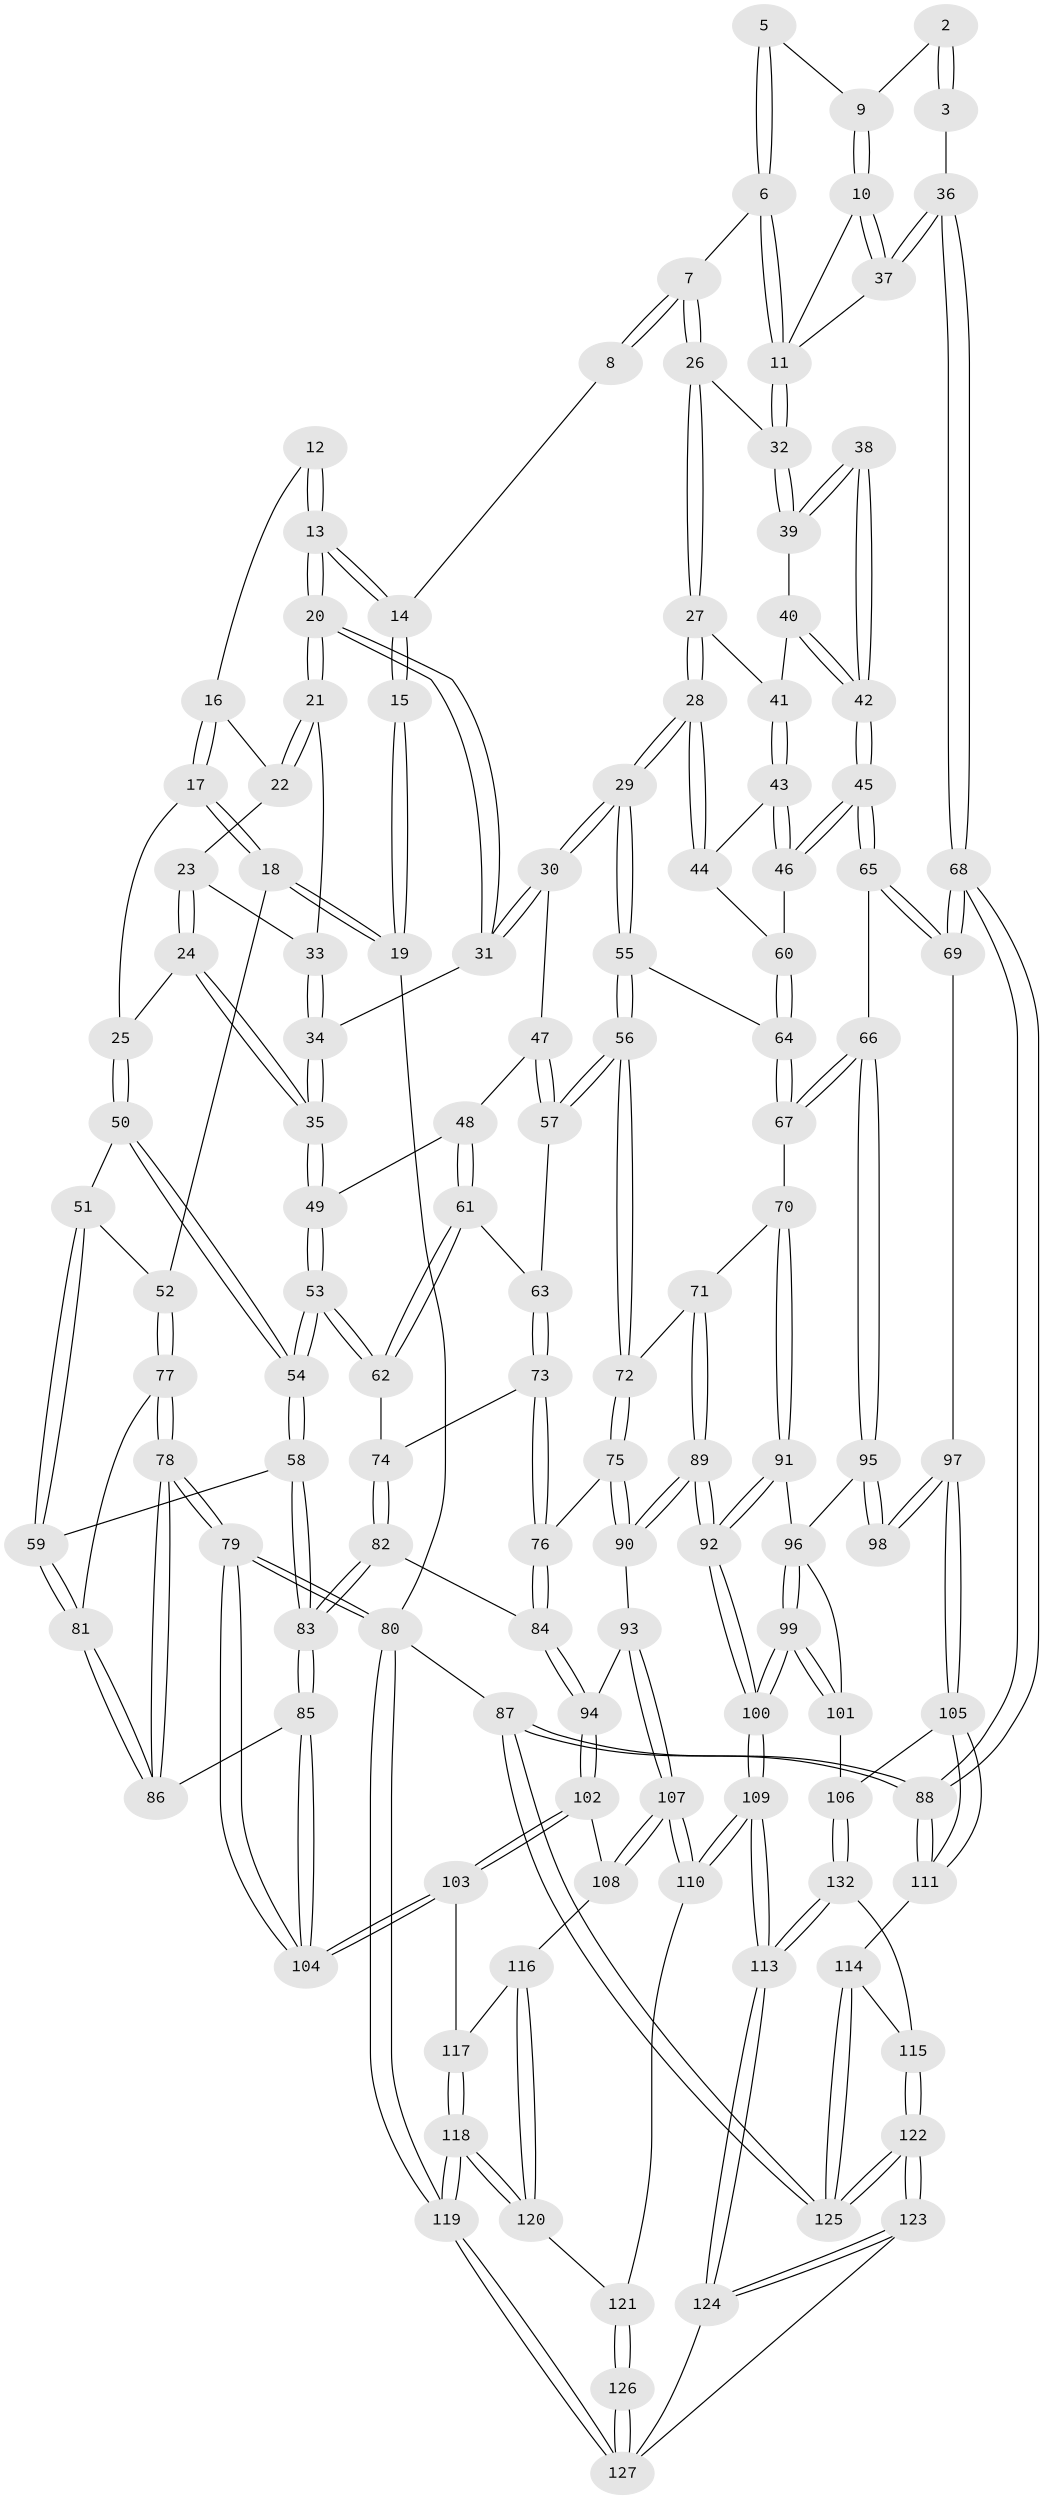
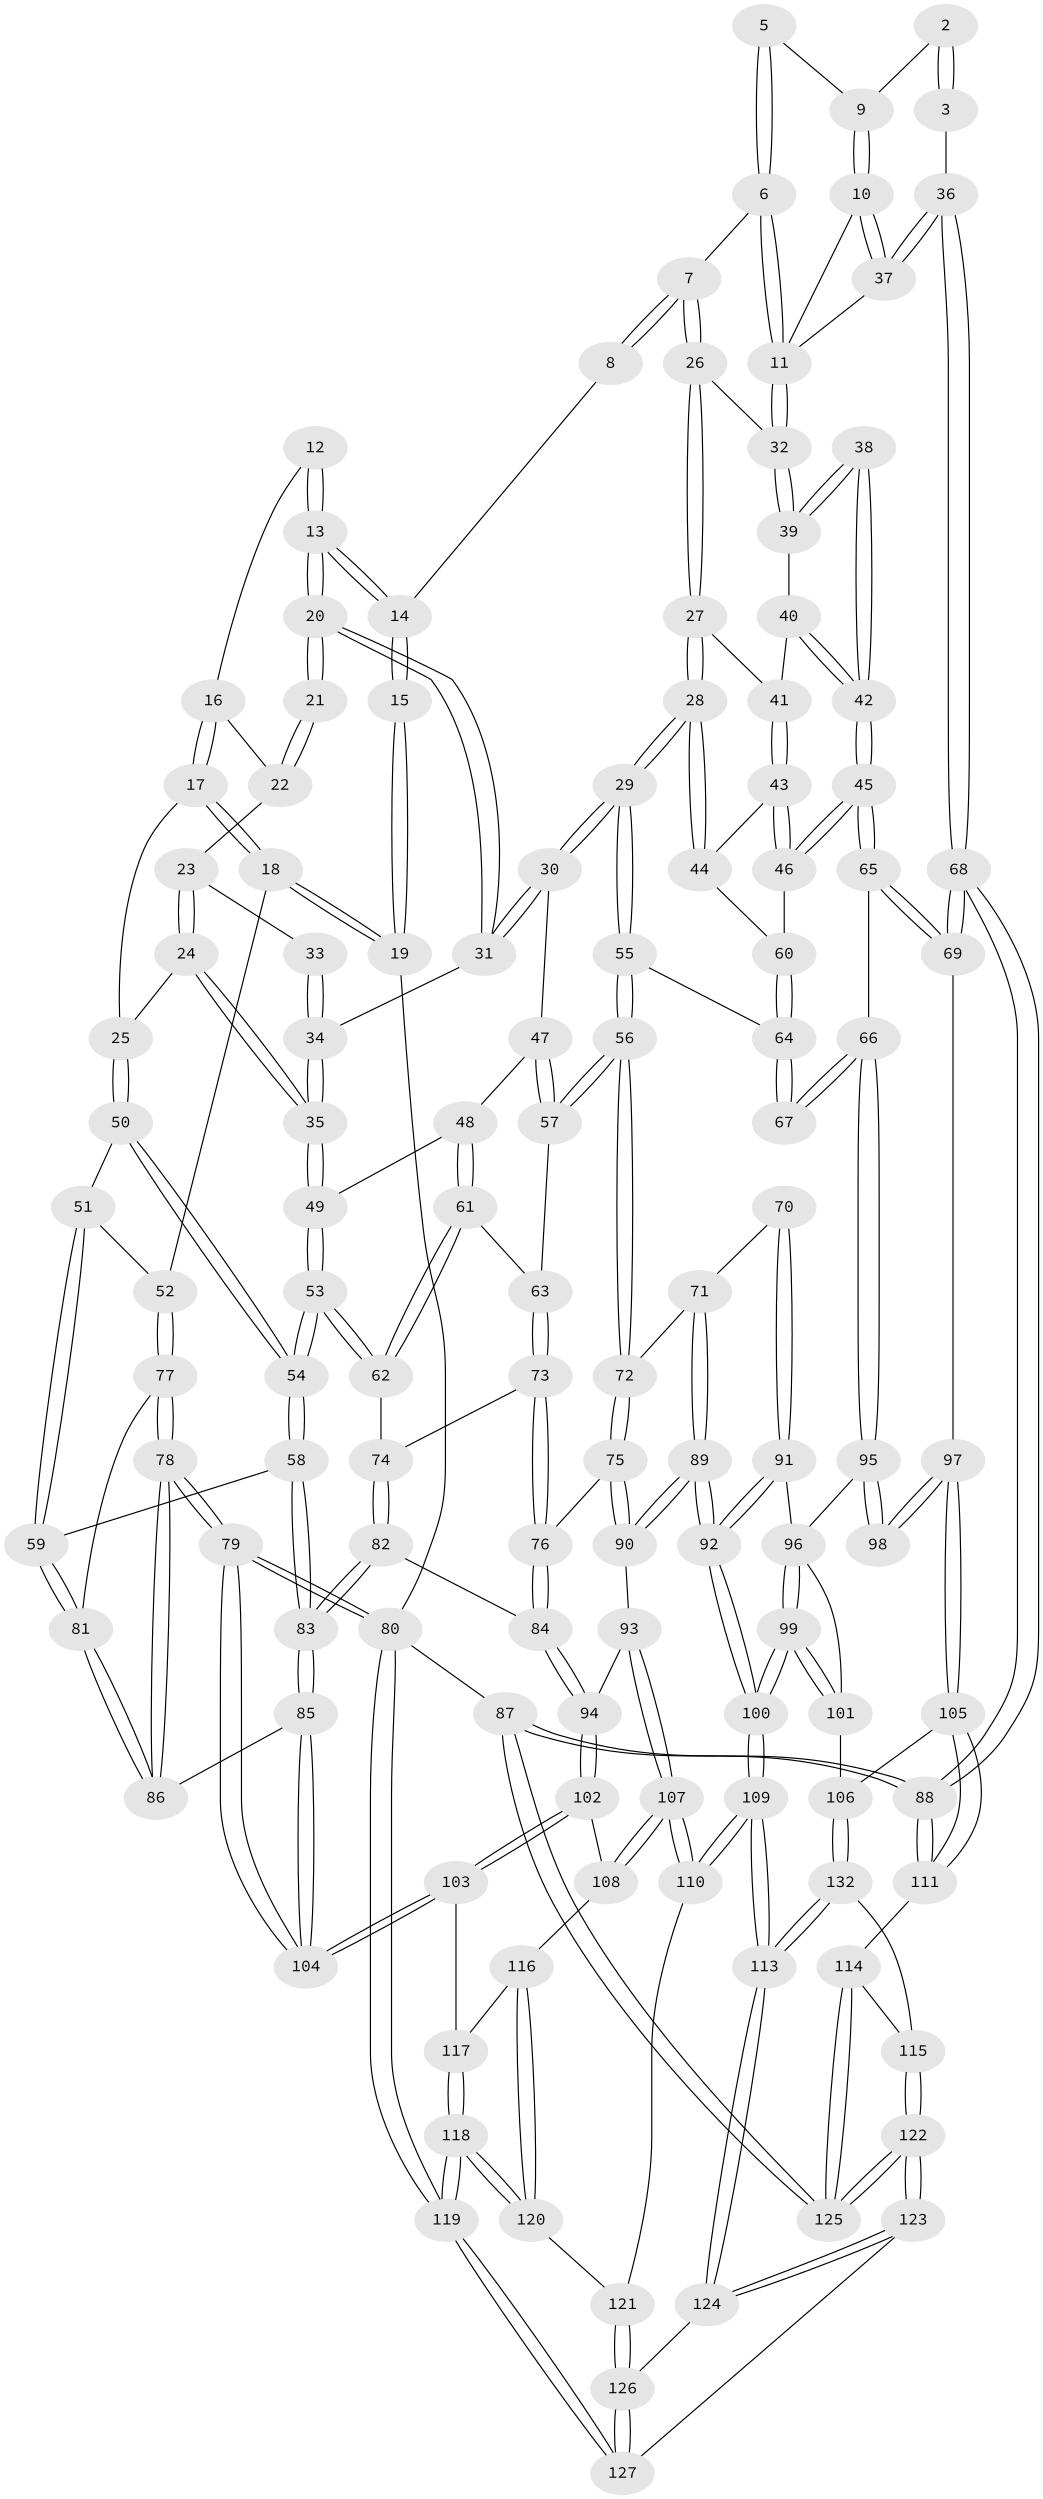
edge "21" -- "33": removed
edge "67" -- "70": removed
edge "124" -- "127": now "124" -- "126"
